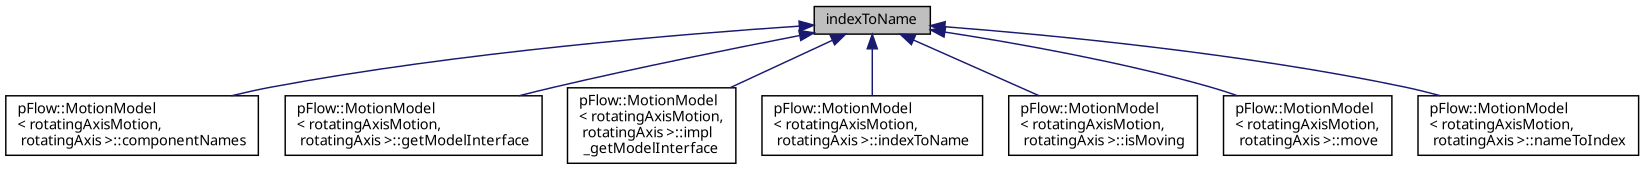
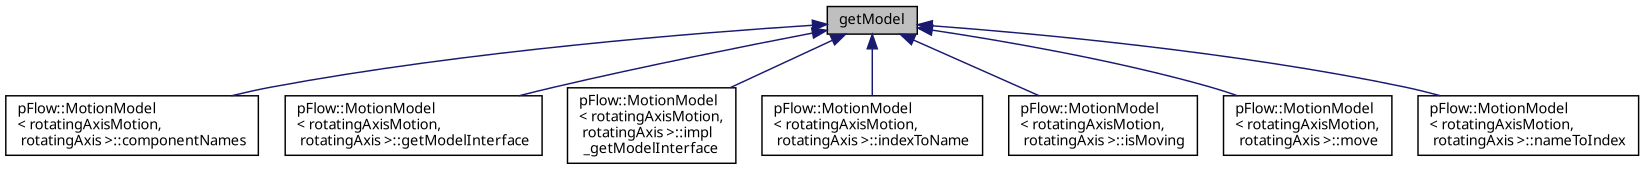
node "indexToName": label "indexToName" -> "getModel"
